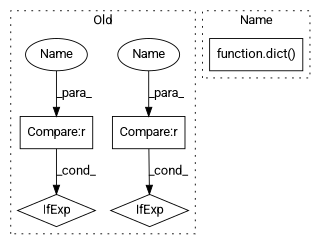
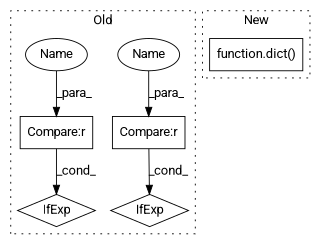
cluster "Name": label "Name" -> "New"
